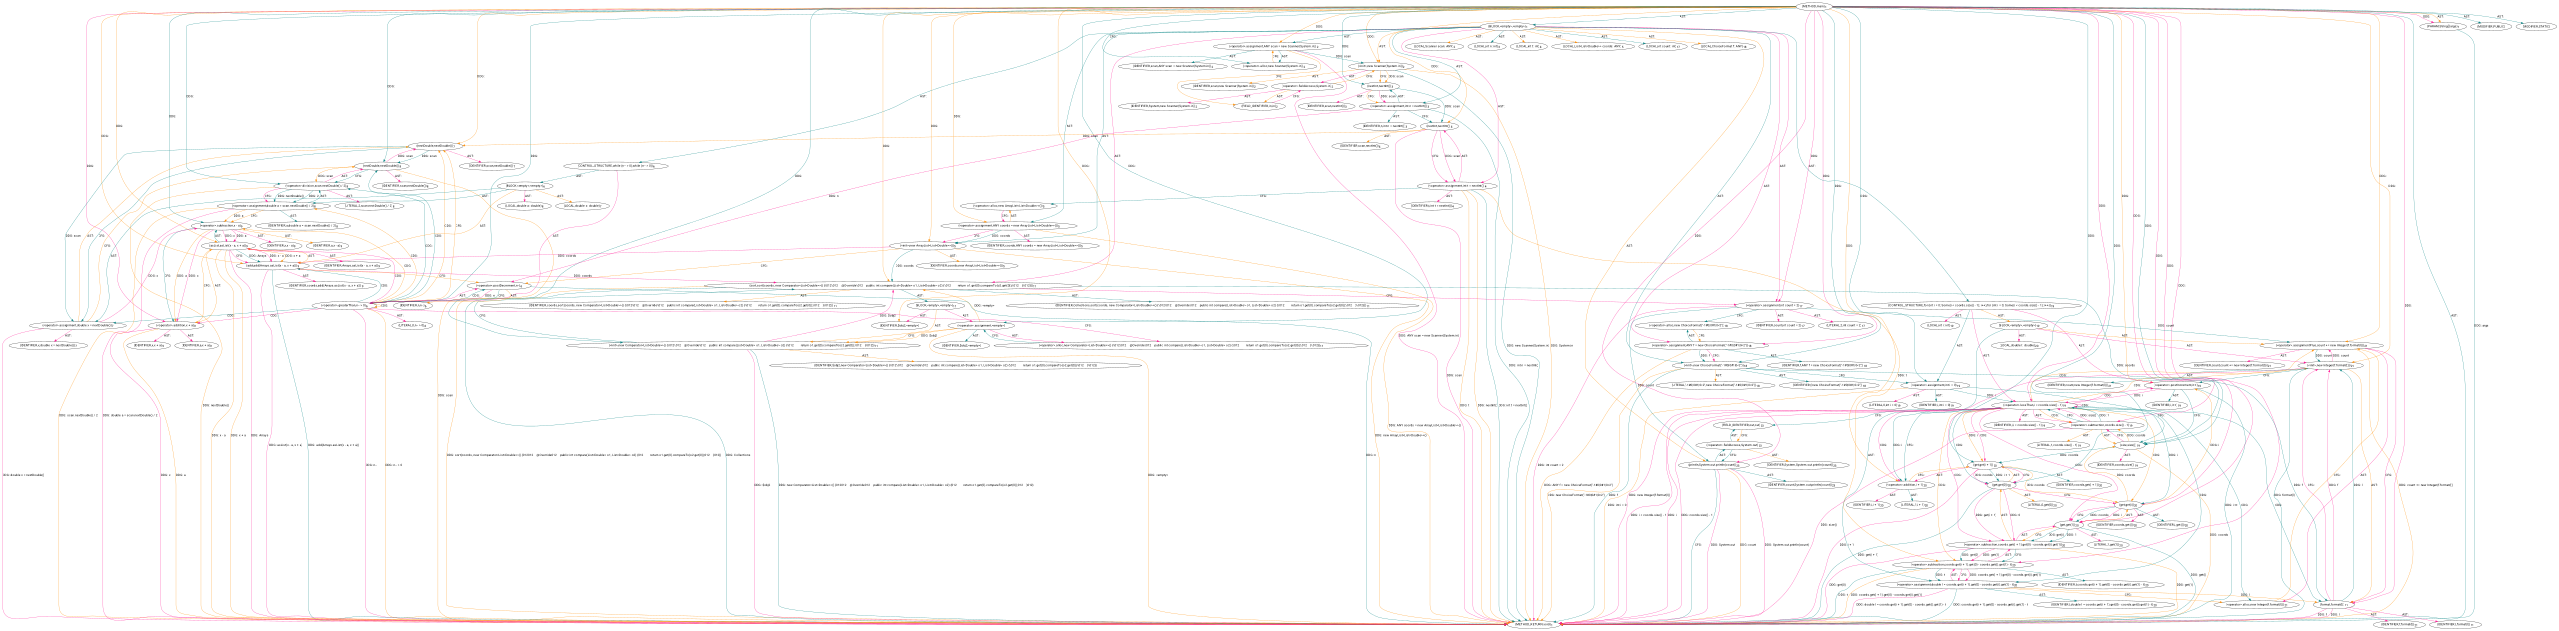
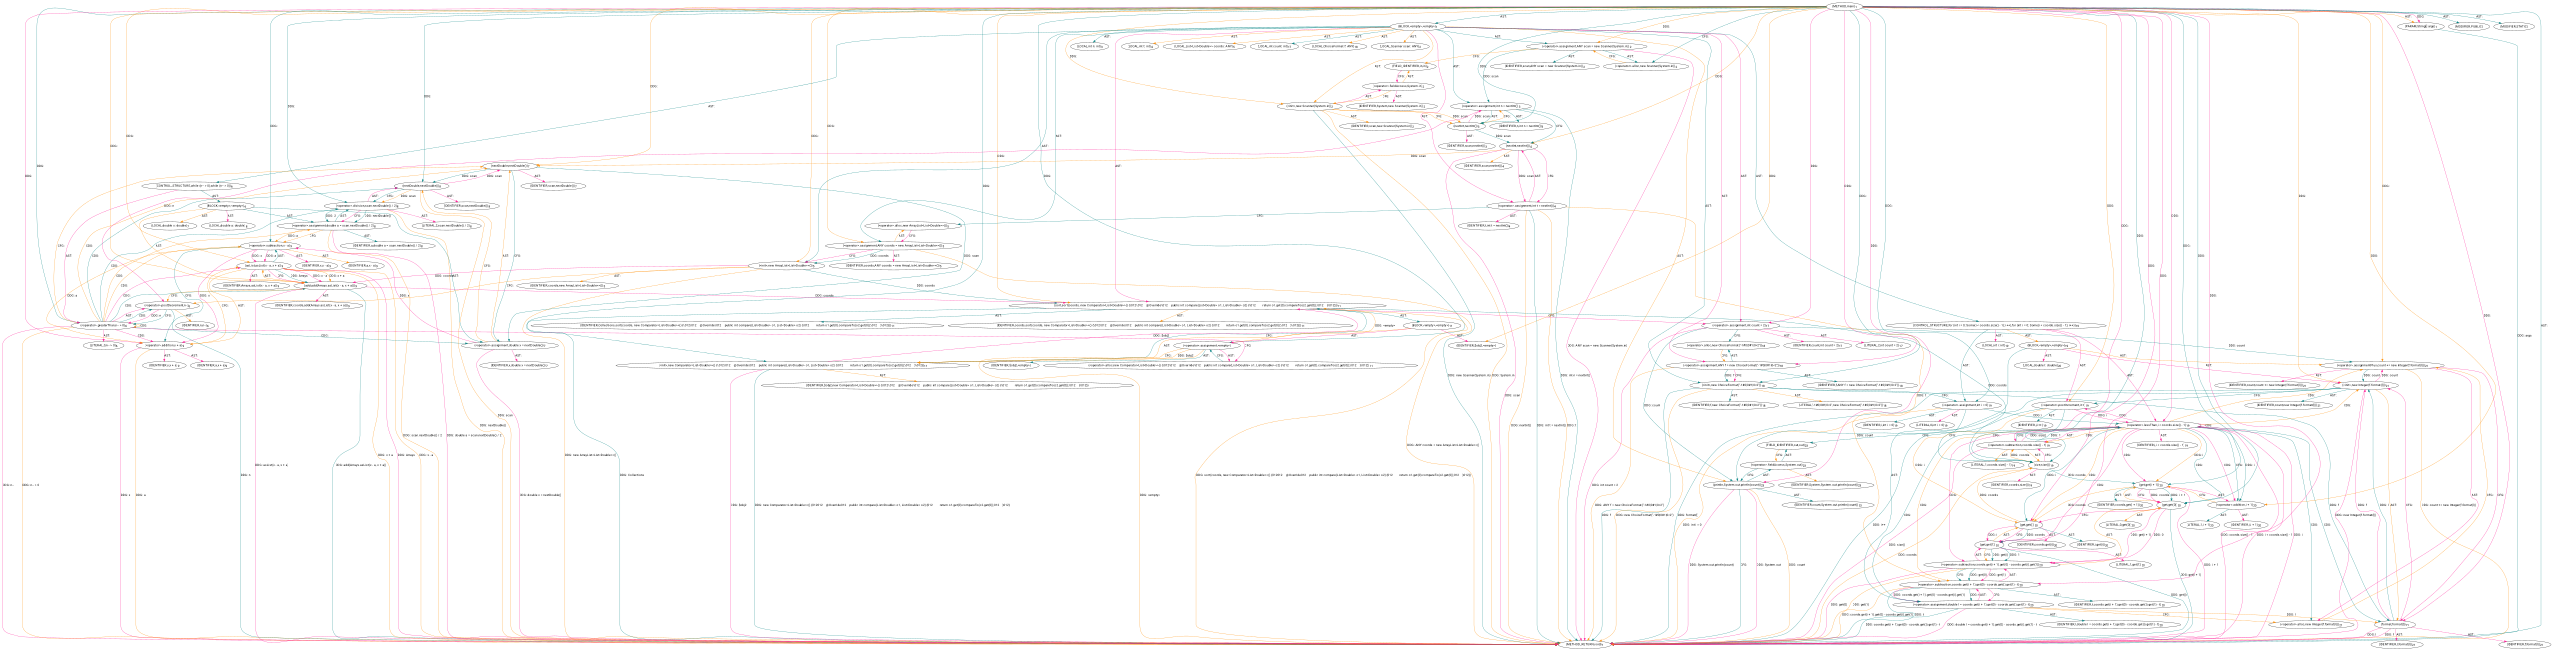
edge "(<operator>.assignment,ANY scan = new Scanner(System.in))" -> "(<init>,new Scanner(System.in))": now "(<operator>.assignment,ANY scan = new Scanner(System.in))" -> "(<operator>.assignment,int n = nextInt())"
edge "(<init>,new Integer(f.format(l)))" -> "(println,System.out.println(count))": added, label "DDG: count"
edge "(get,get(i))" -> "(<operator>.postIncrement,i++)": reversed
